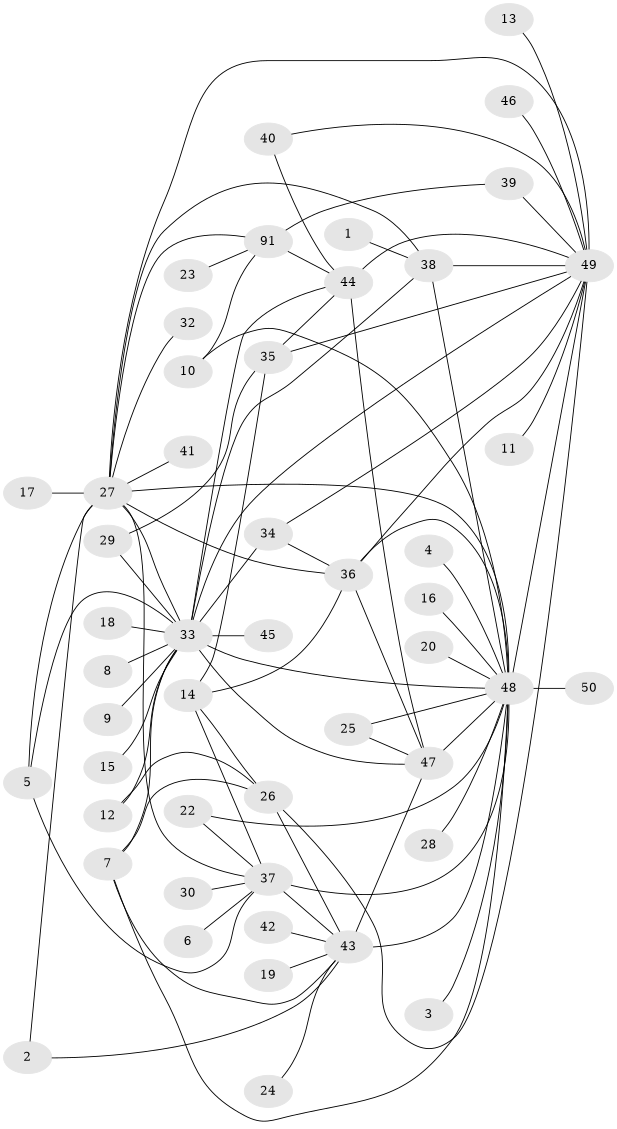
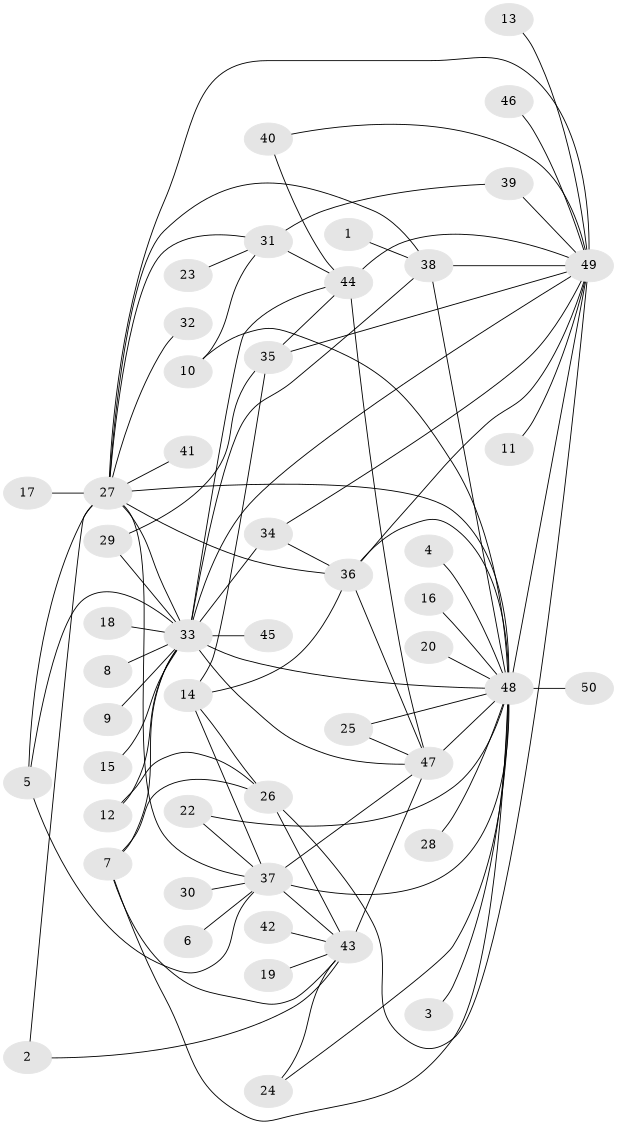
node "91": label "91" -> "31"
edge "47" -- "37": added
edge "48" -- "43": now "48" -- "24"
